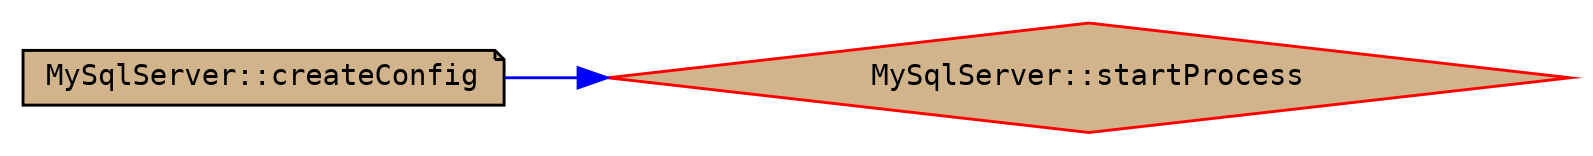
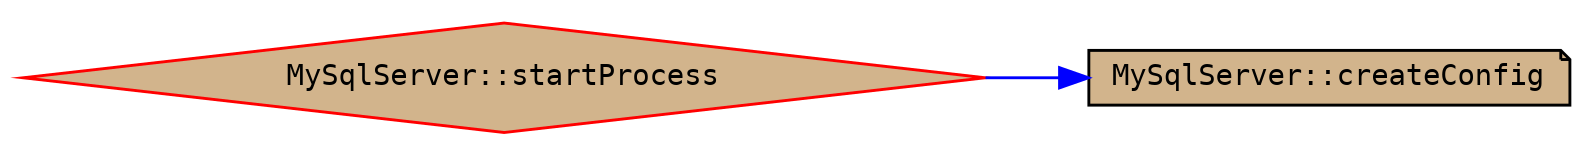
edge "MySqlServer::createConfig" -> "MySqlServer::startProcess": reversed
